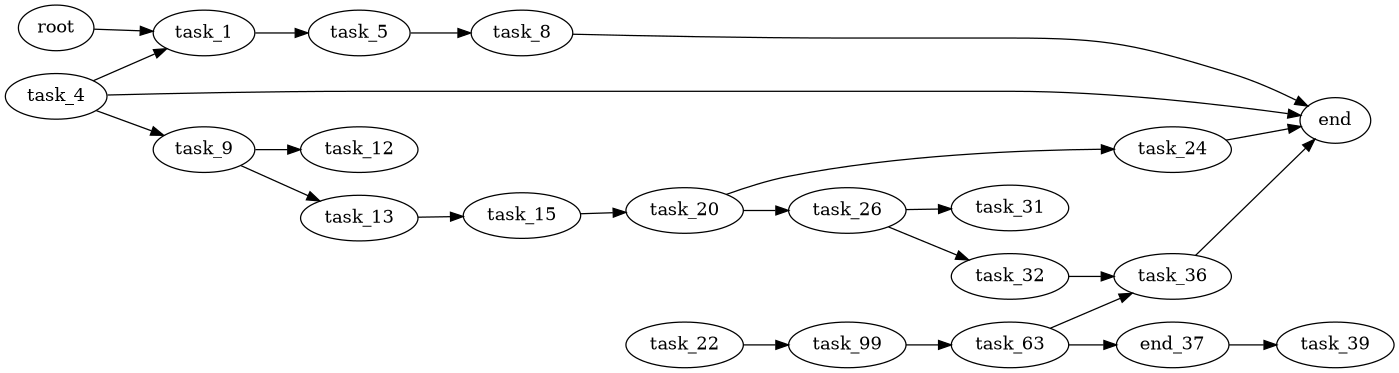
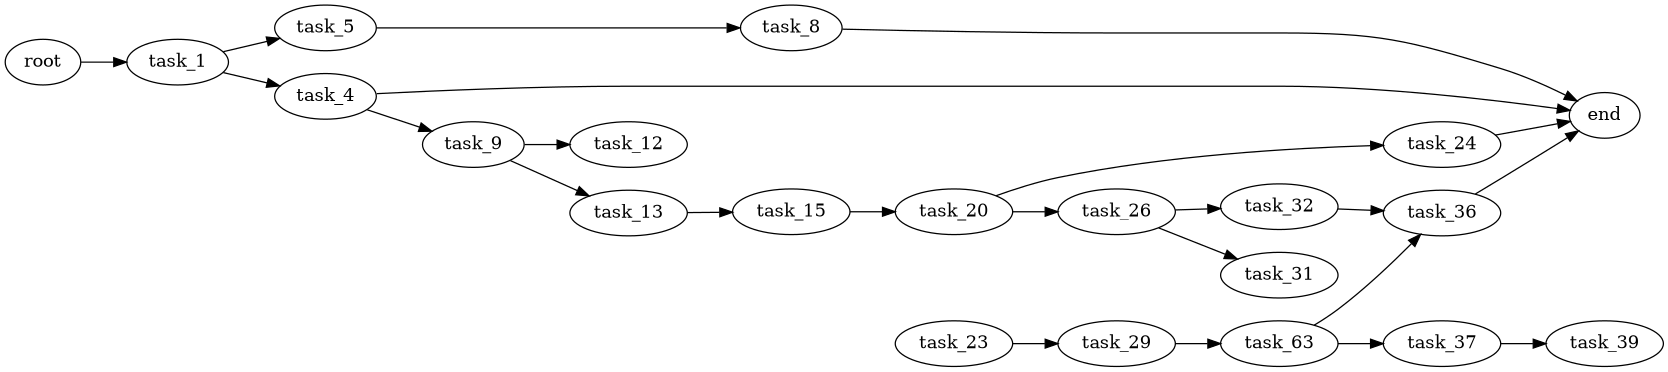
edge "task_4" -> "task_1": reversed
node "task_22": label "task_22" -> "task_23"
node "task_99": label "task_99" -> "task_29"
node "end_37": label "end_37" -> "task_37"
